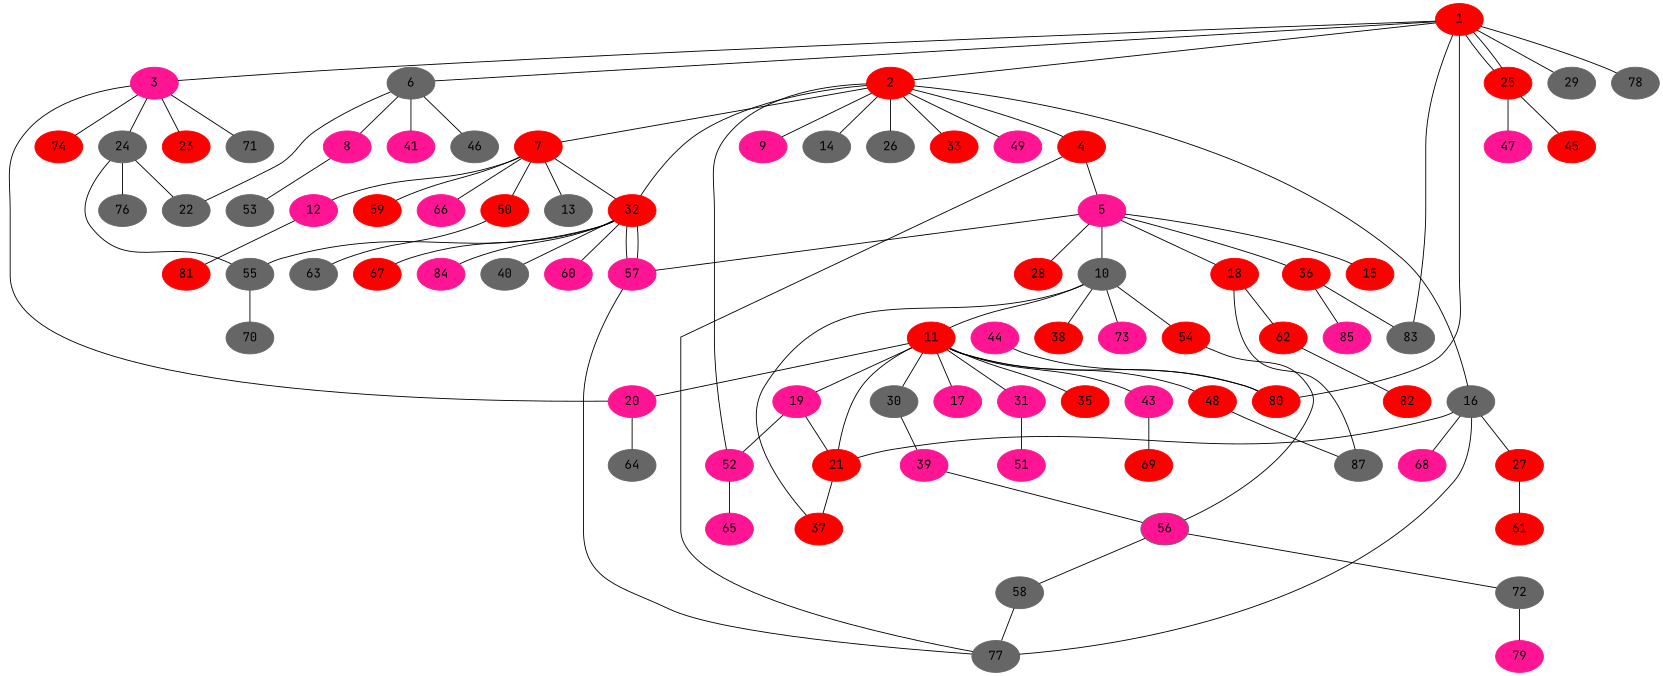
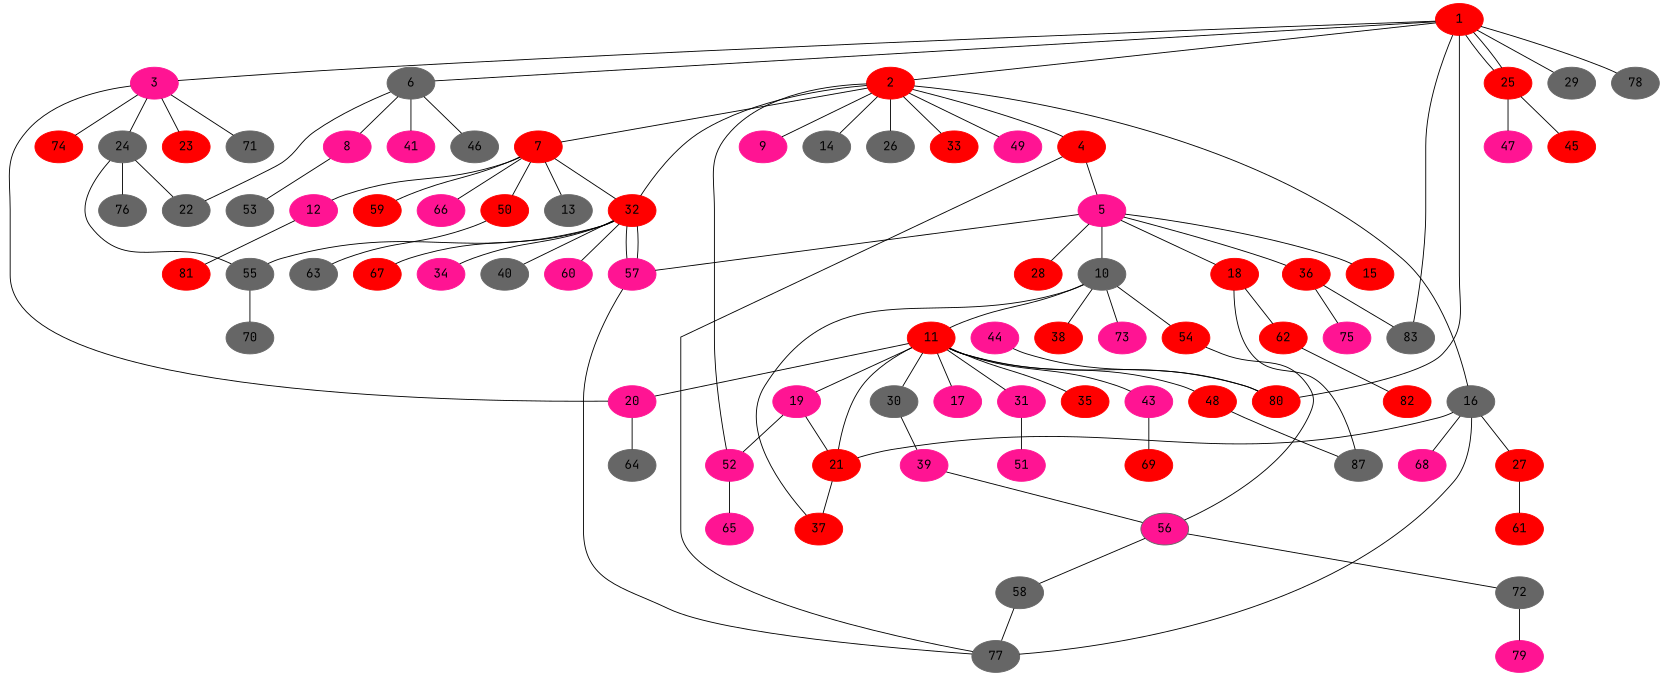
node "84": label "84" -> "34"
node "85": label "85" -> "75"
